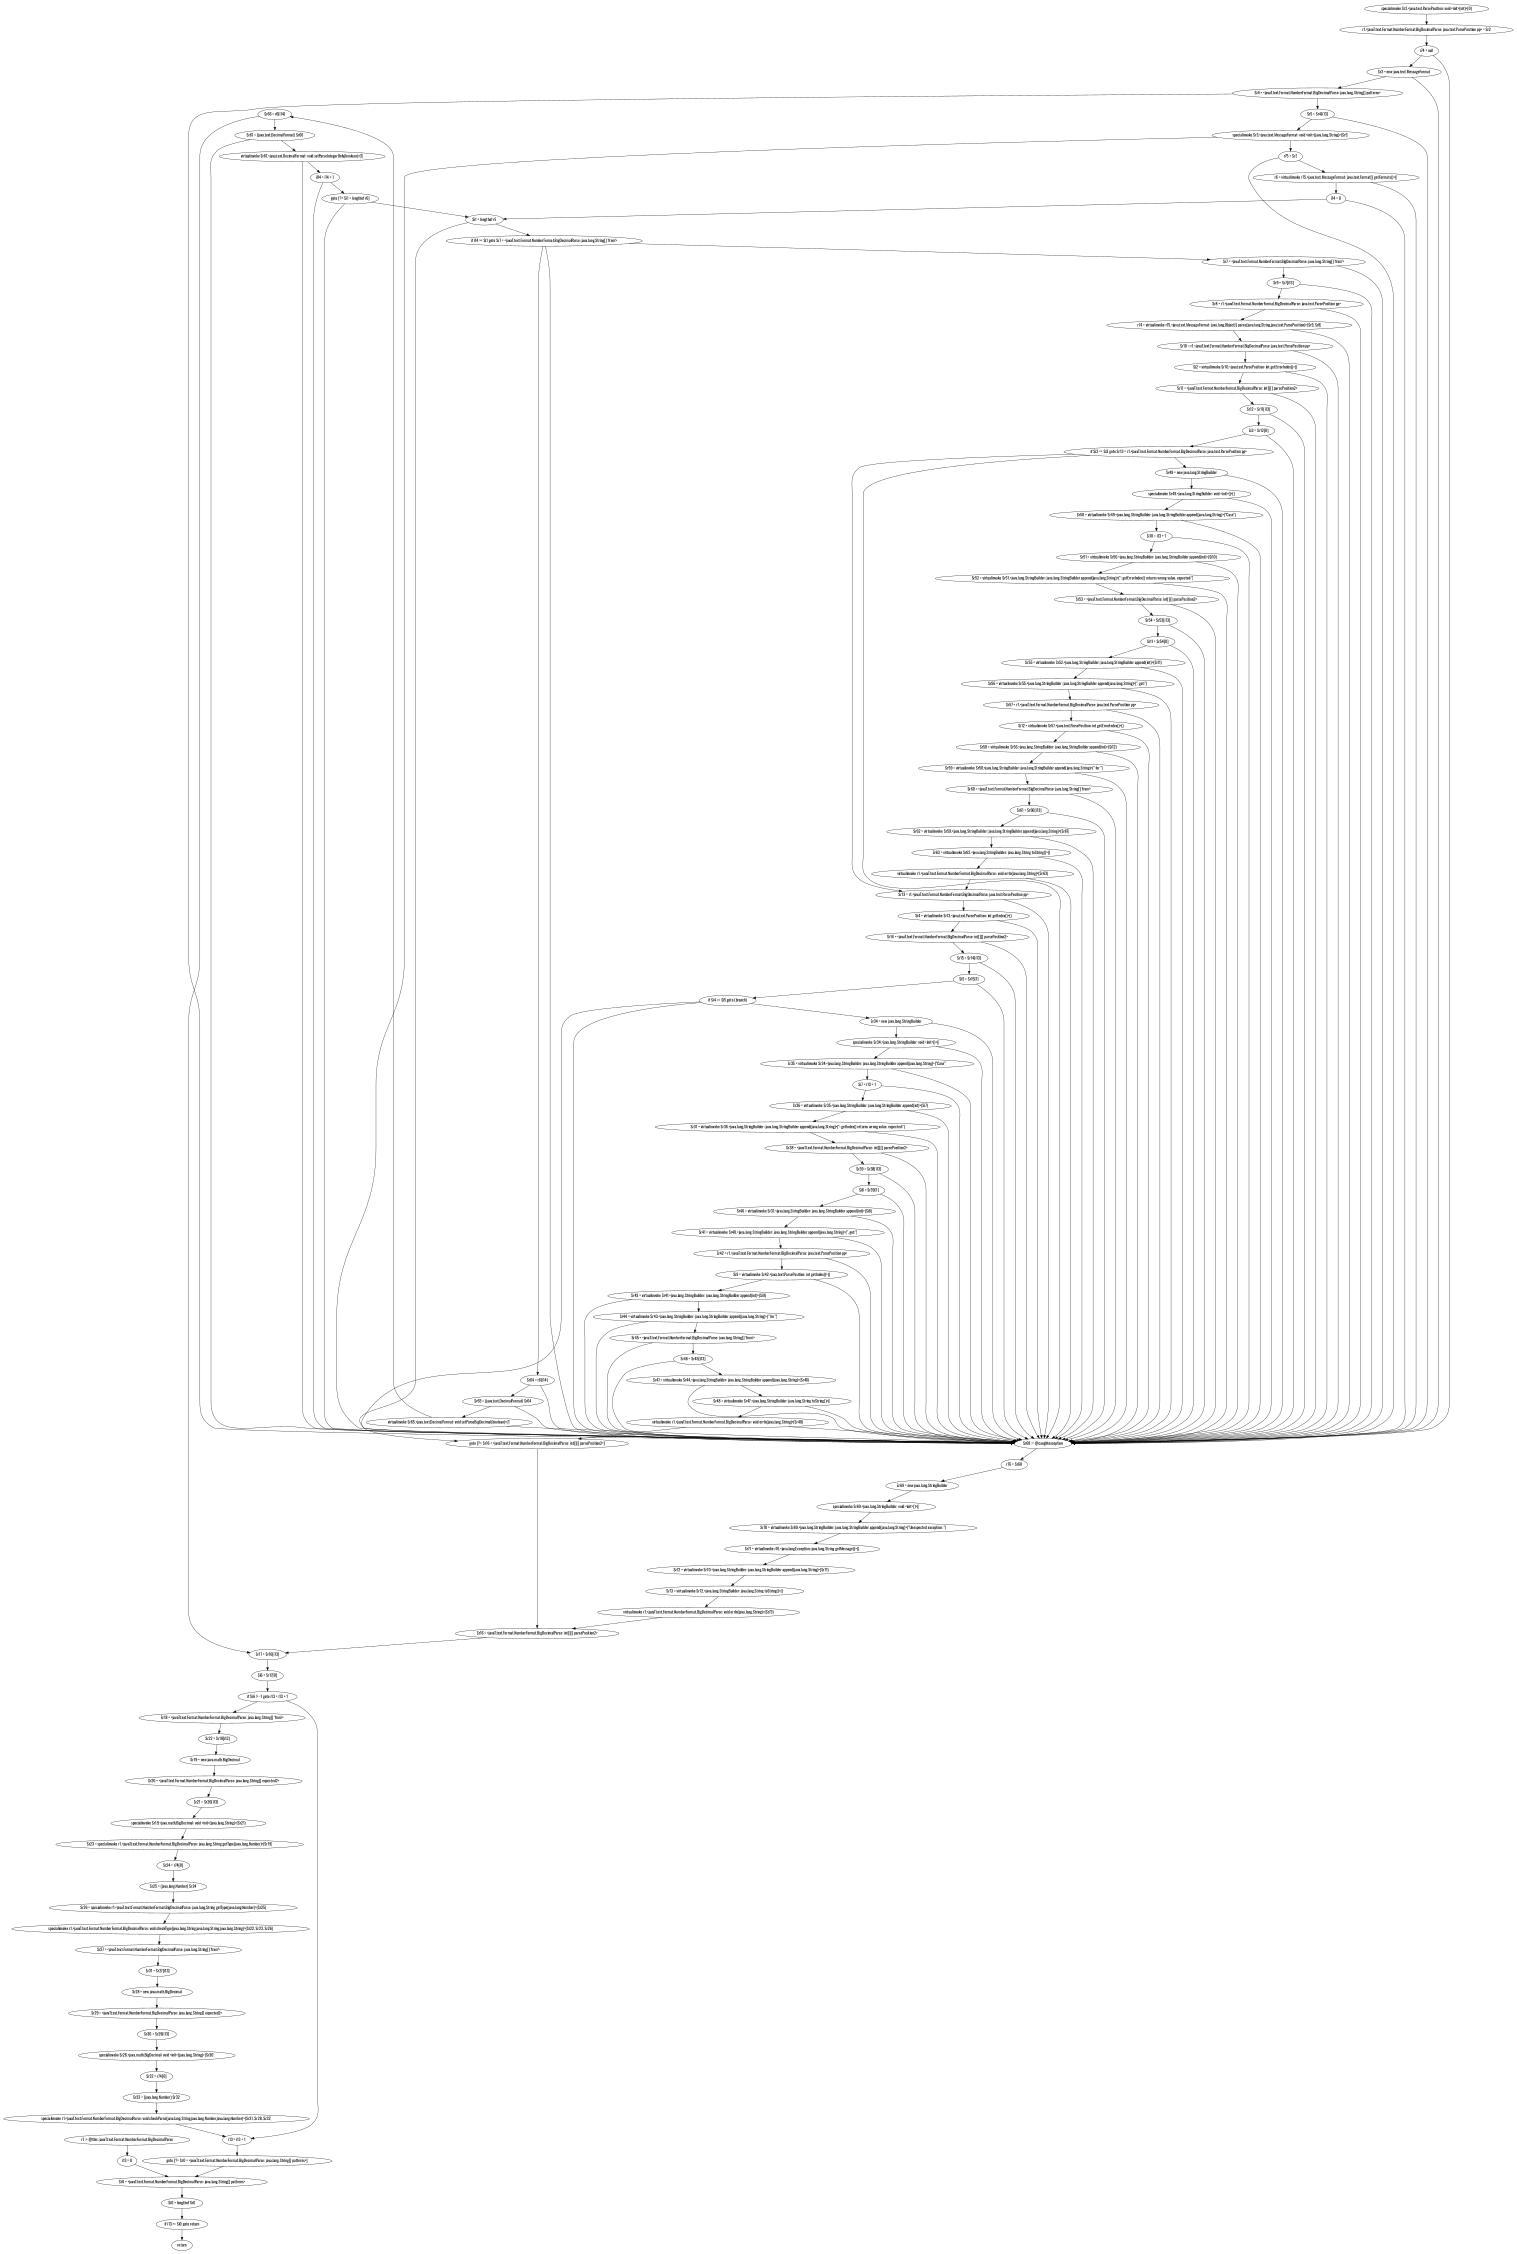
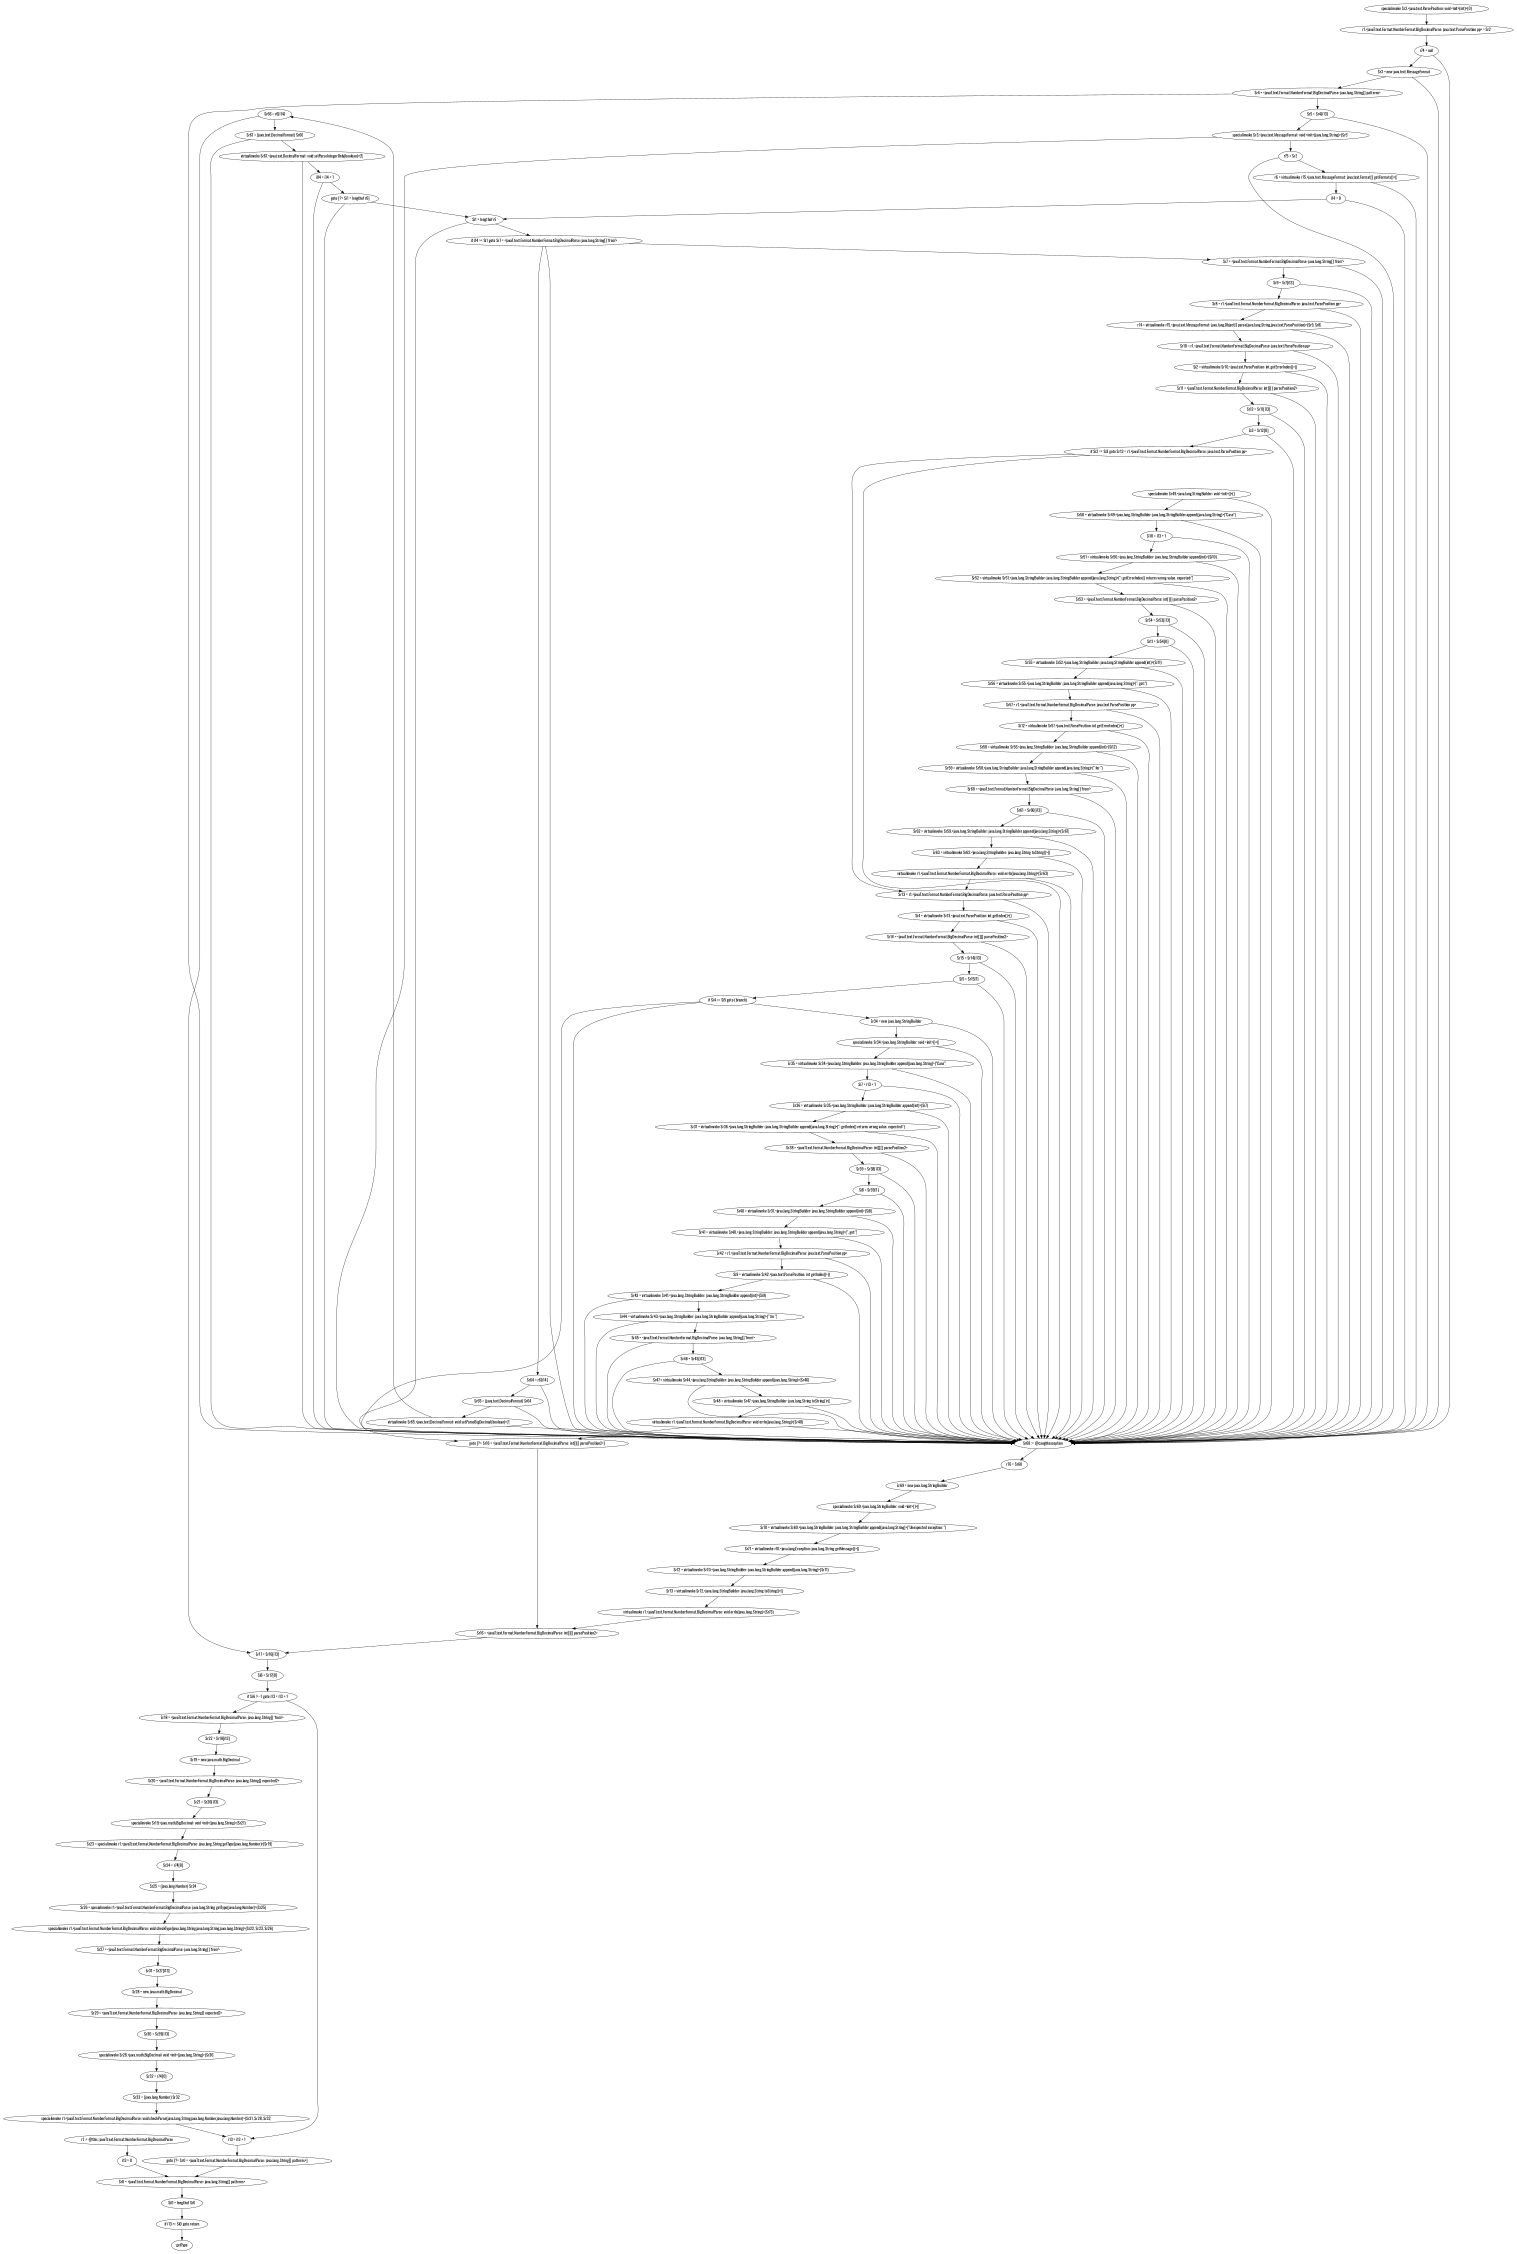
node "$r49 = new java.lang.StringBuilder": removed
node "return": label "return" -> "getType"
